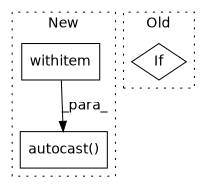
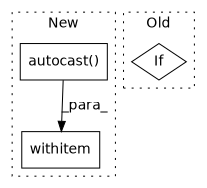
edge "withitem" -> "autocast()": reversed
